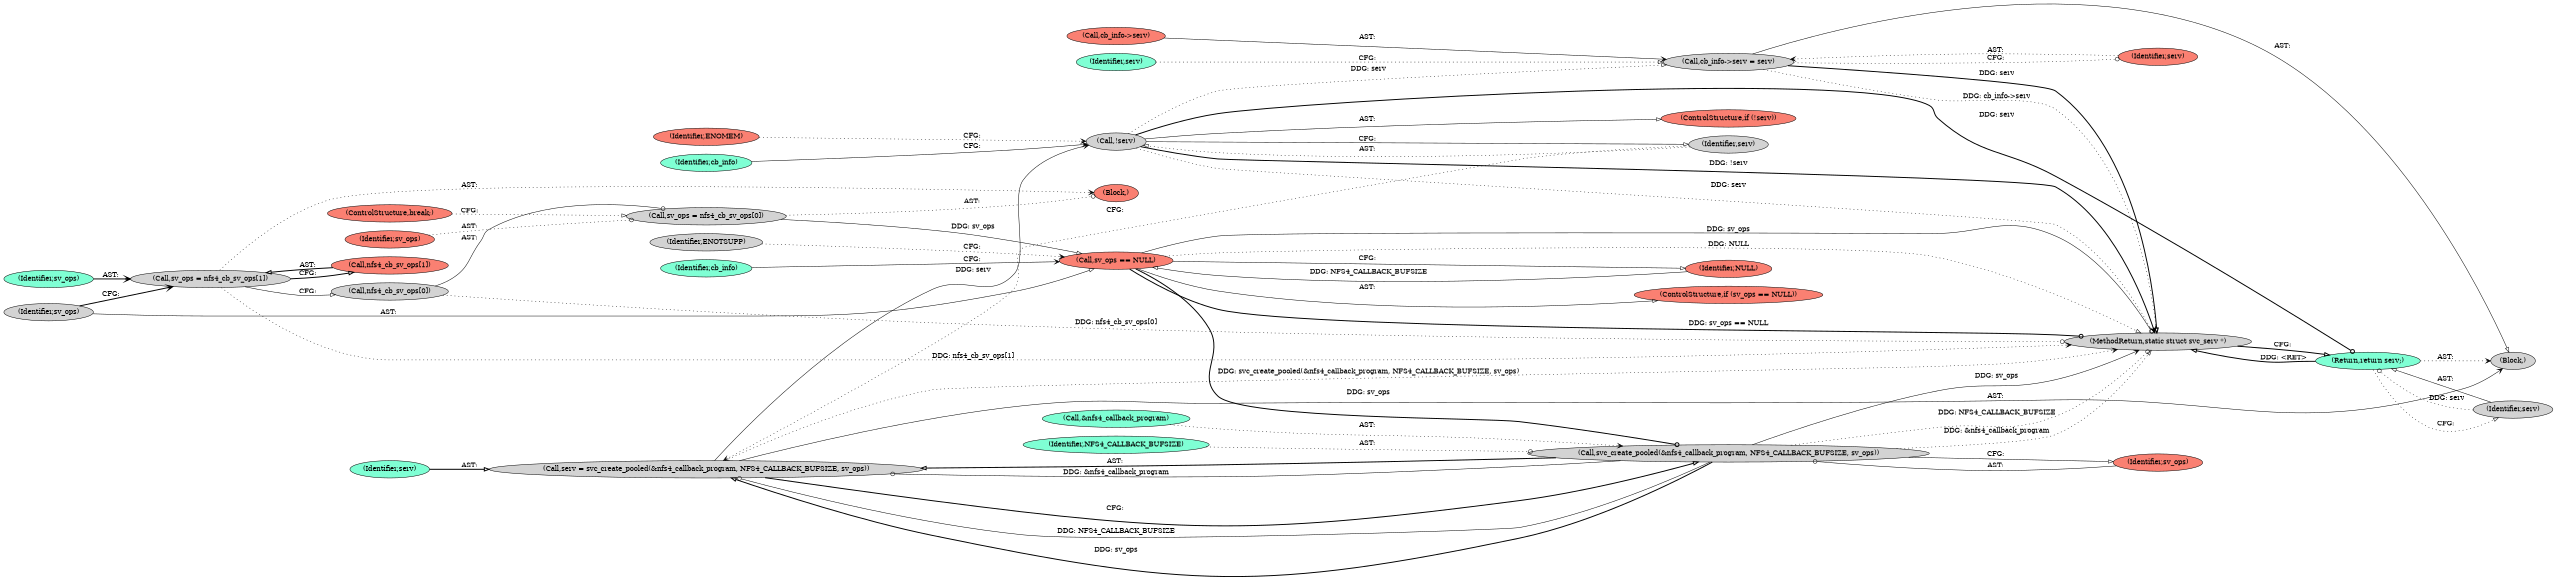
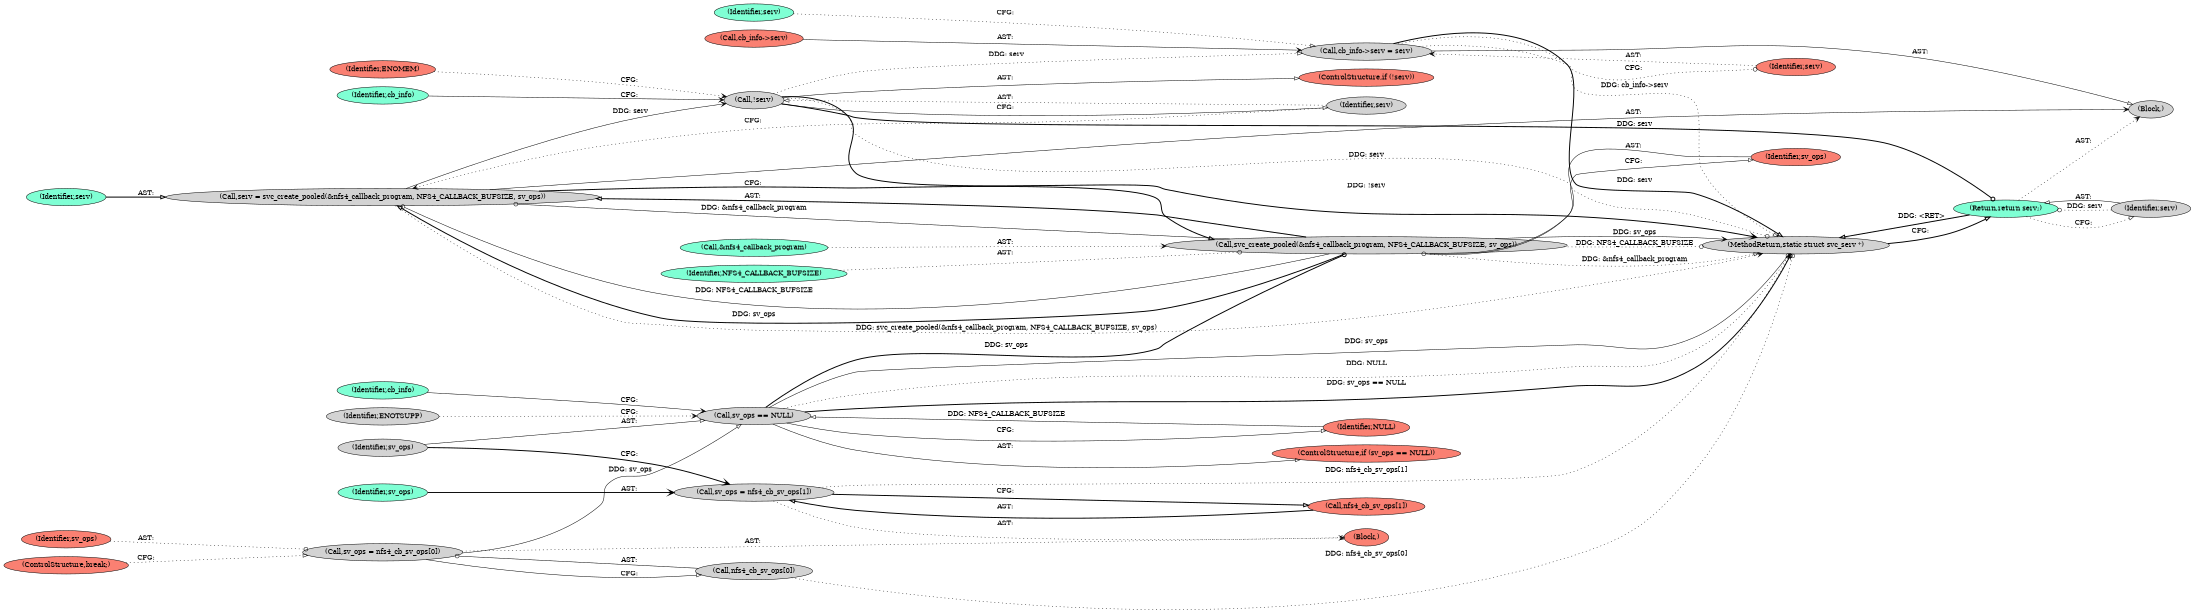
node "(Call,sv_ops == NULL)": fillcolor salmon -> lightgrey
edge "(Call,sv_ops = nfs4_cb_sv_ops[1])" -> "(Call,nfs4_cb_sv_ops[0])": now "(Call,sv_ops = nfs4_cb_sv_ops[0])" -> "(Call,nfs4_cb_sv_ops[0])"
